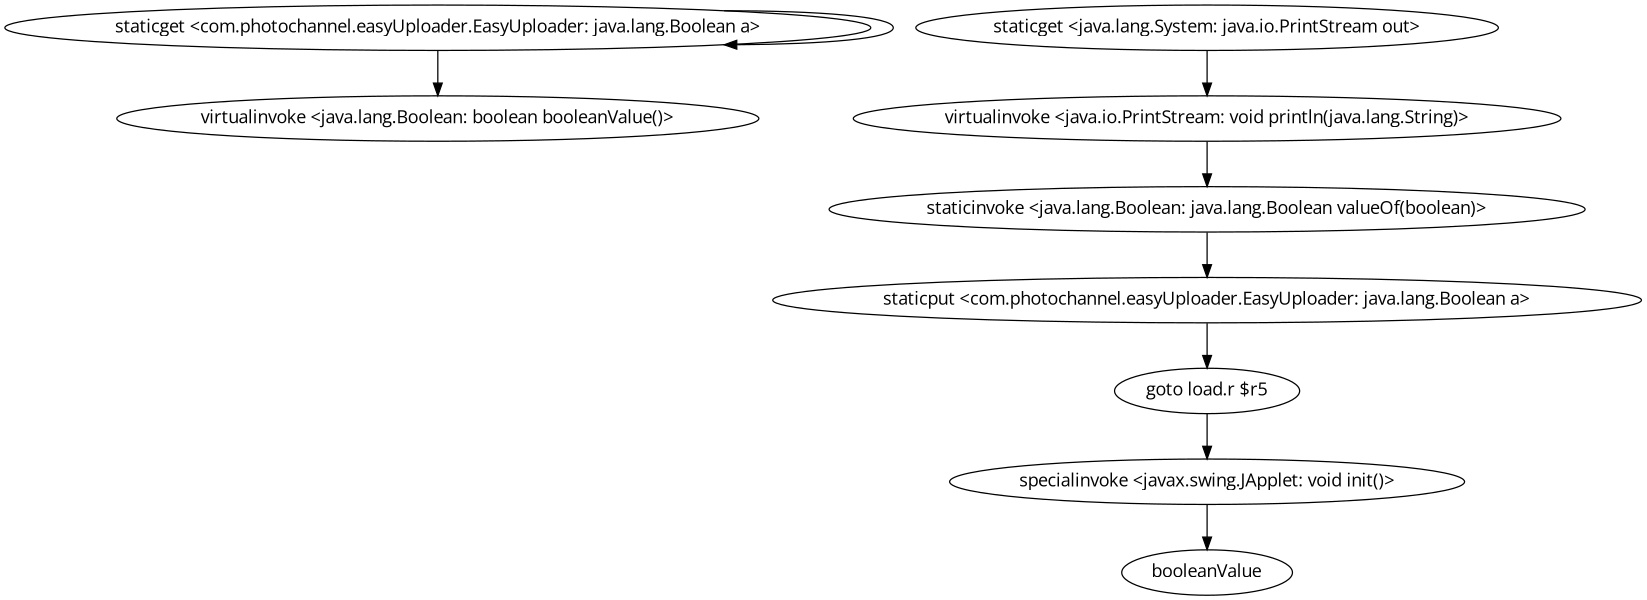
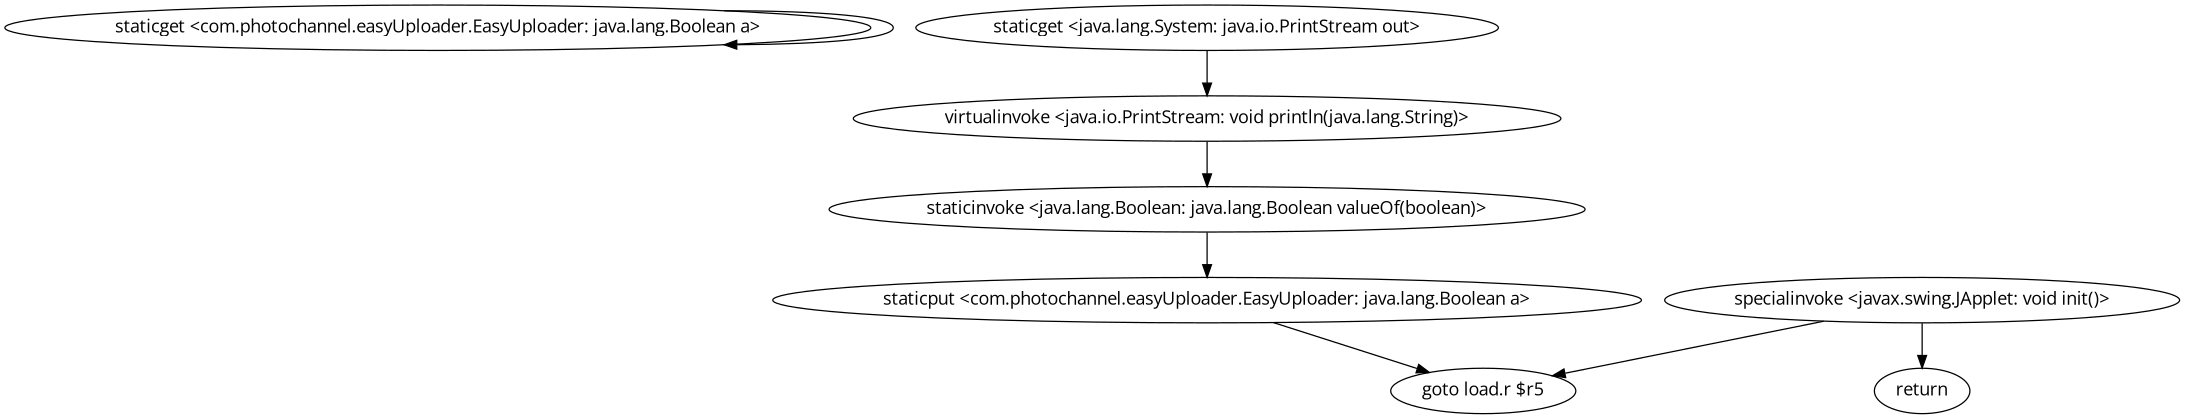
node "virtualinvoke <java.lang.Boolean: boolean booleanValue()>": removed
edge "goto load.r $r5" -> "specialinvoke <javax.swing.JApplet: void init()>": reversed
node "booleanValue": label "booleanValue" -> "return"
